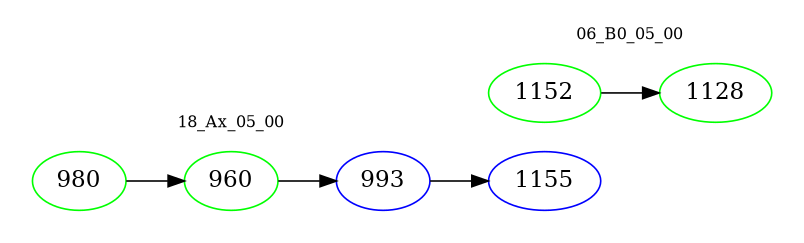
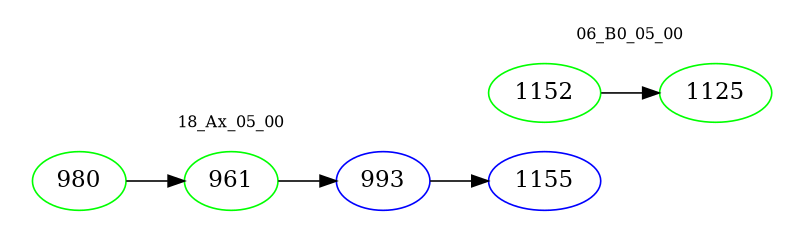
node "1128": label "1128" -> "1125"
node "960": label "960" -> "961"
